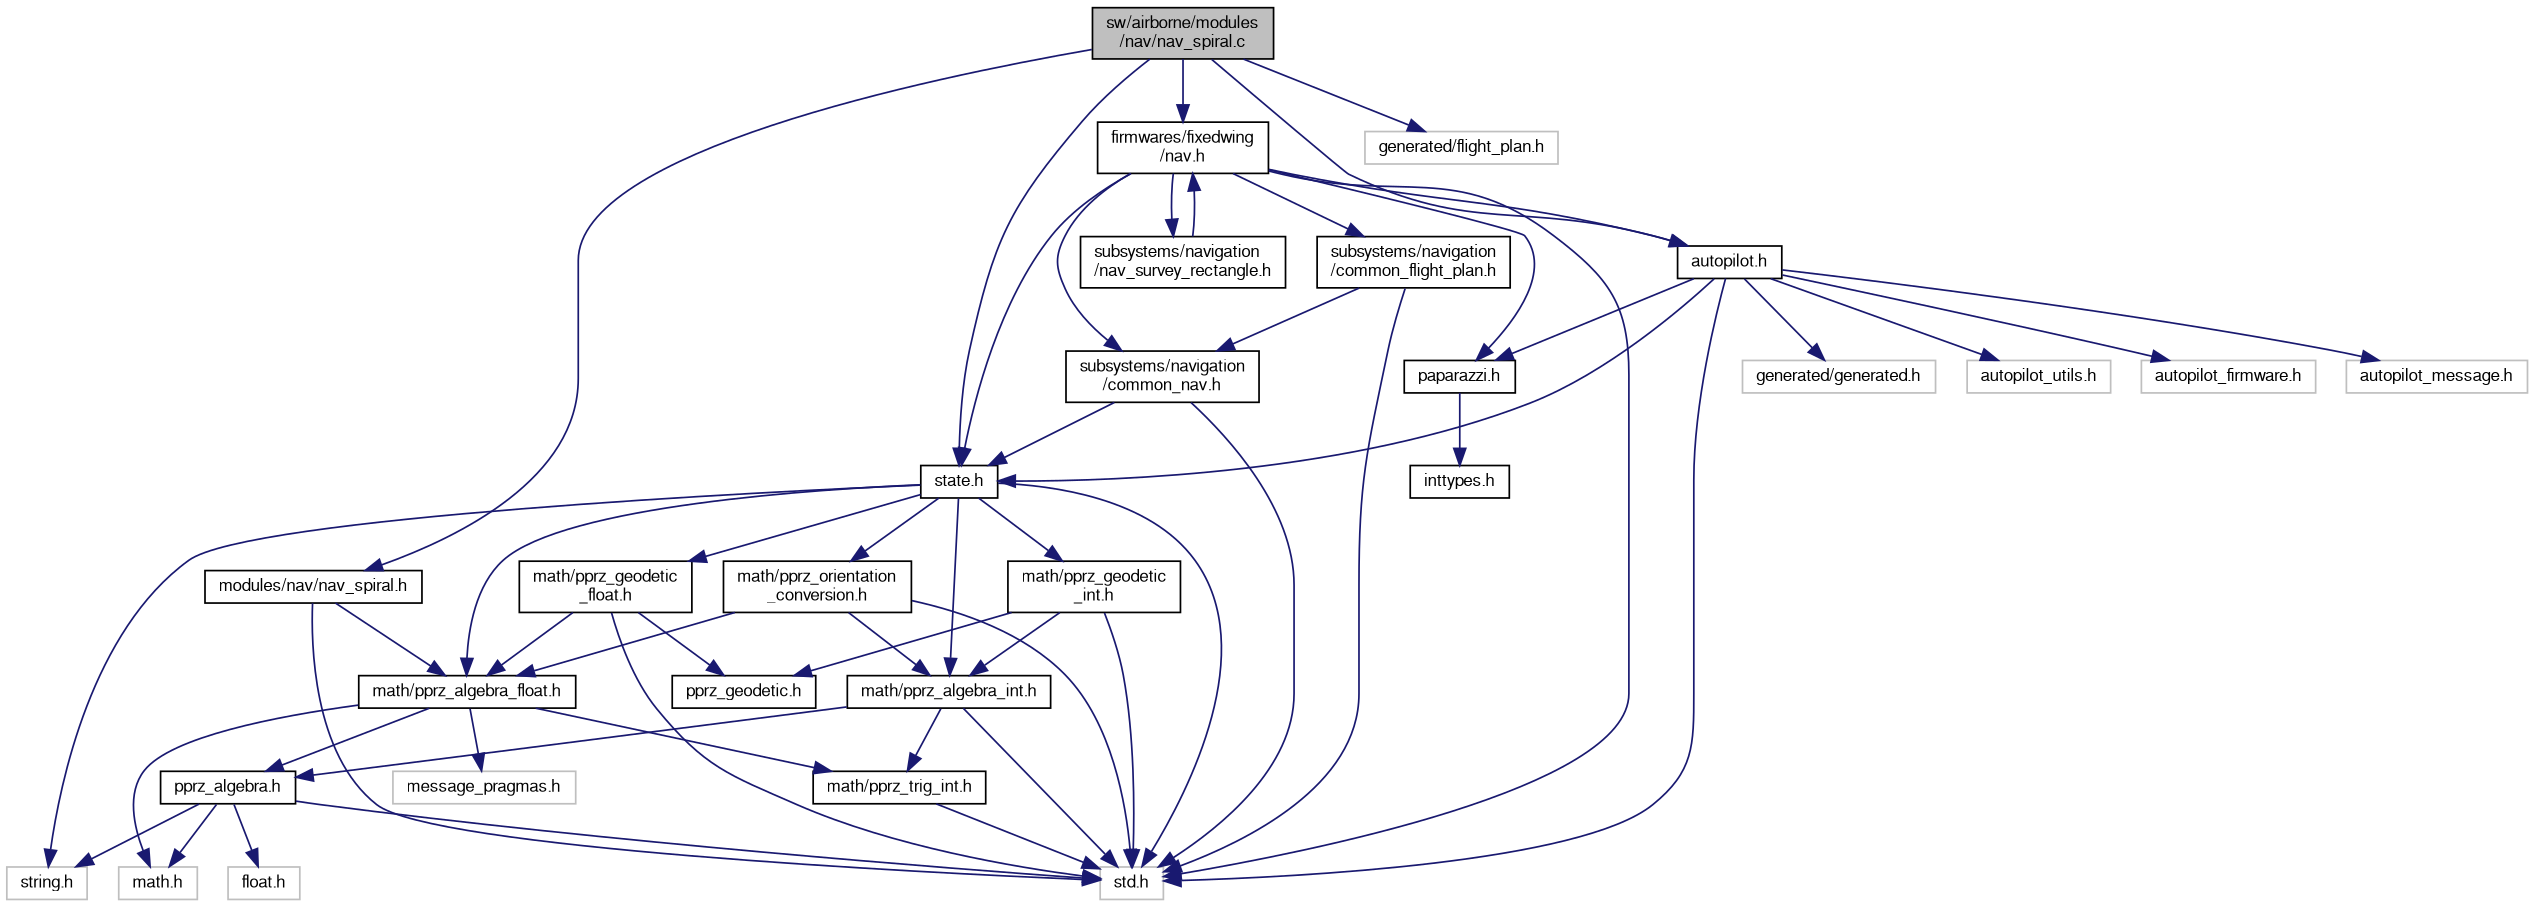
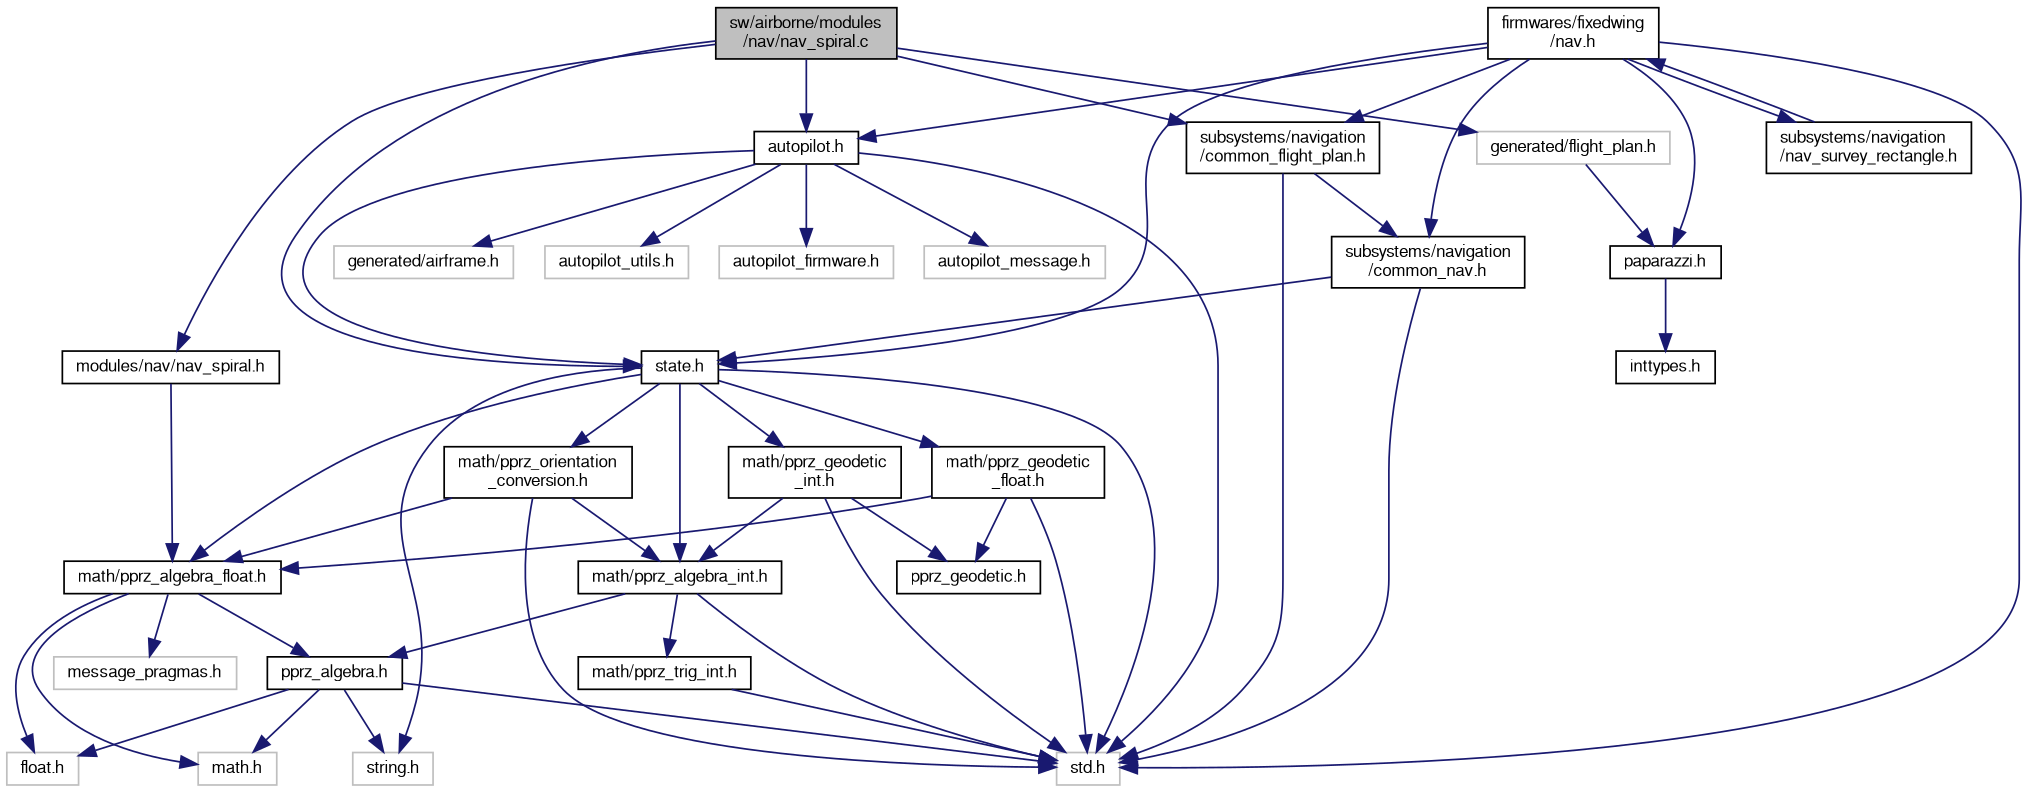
edge "sw/airborne/modules /nav/nav_spiral.c" -> "firmwares/fixedwing /nav.h": now "sw/airborne/modules /nav/nav_spiral.c" -> "subsystems/navigation /common_flight_plan.h"
edge "autopilot.h" -> "paparazzi.h": now "generated/flight_plan.h" -> "paparazzi.h"
node "generated/generated.h": label "generated/generated.h" -> "generated/airframe.h"
edge "math/pprz_algebra_float.h" -> "math/pprz_trig_int.h": now "math/pprz_algebra_float.h" -> "float.h"
edge "modules/nav/nav_spiral.h" -> "std.h": removed
